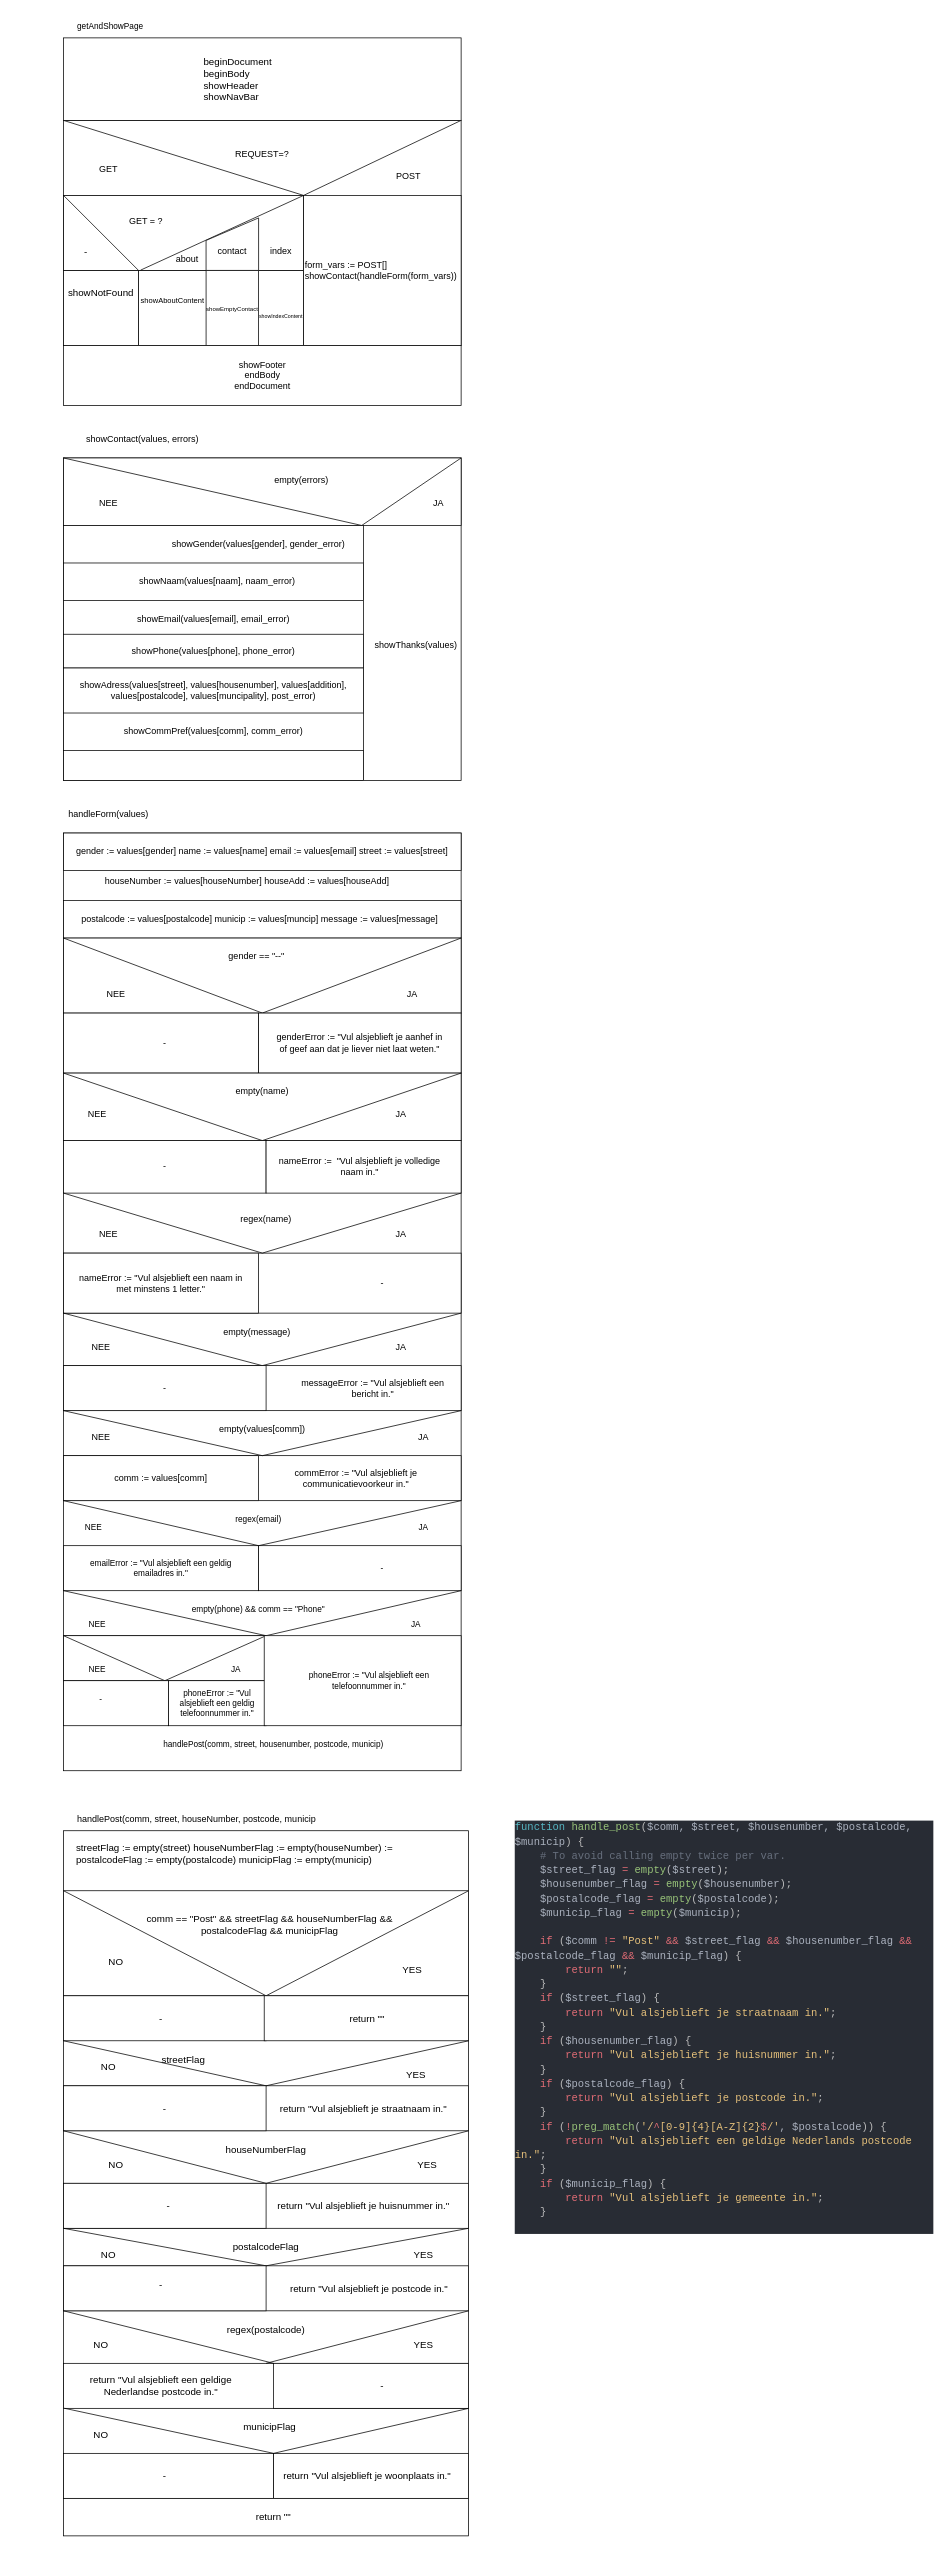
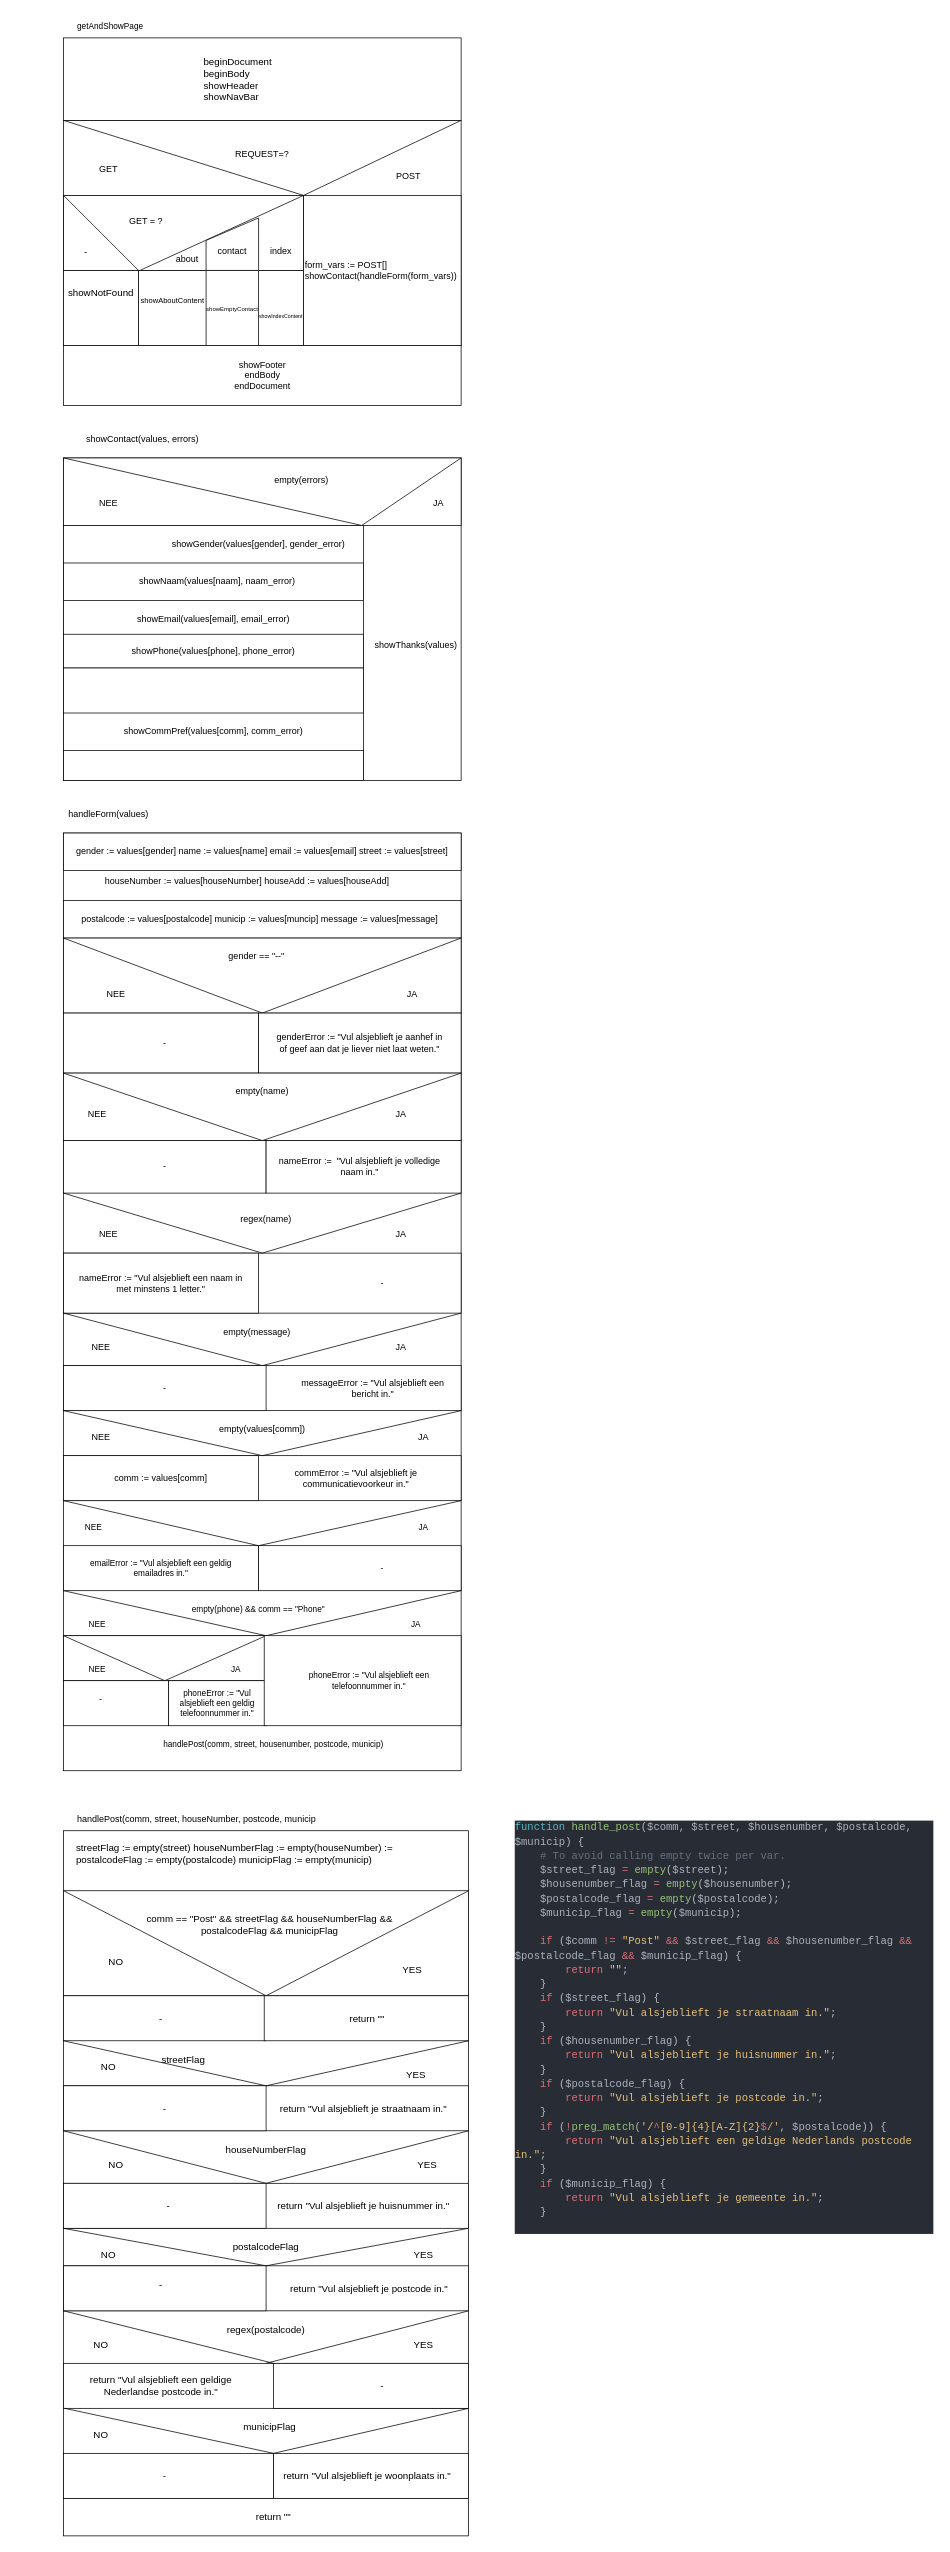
node "showAdress(values[street], values[housenumber], values[addition], values[postalcode], values[muncipality], post_error)": removed
node "regex(email)": removed
